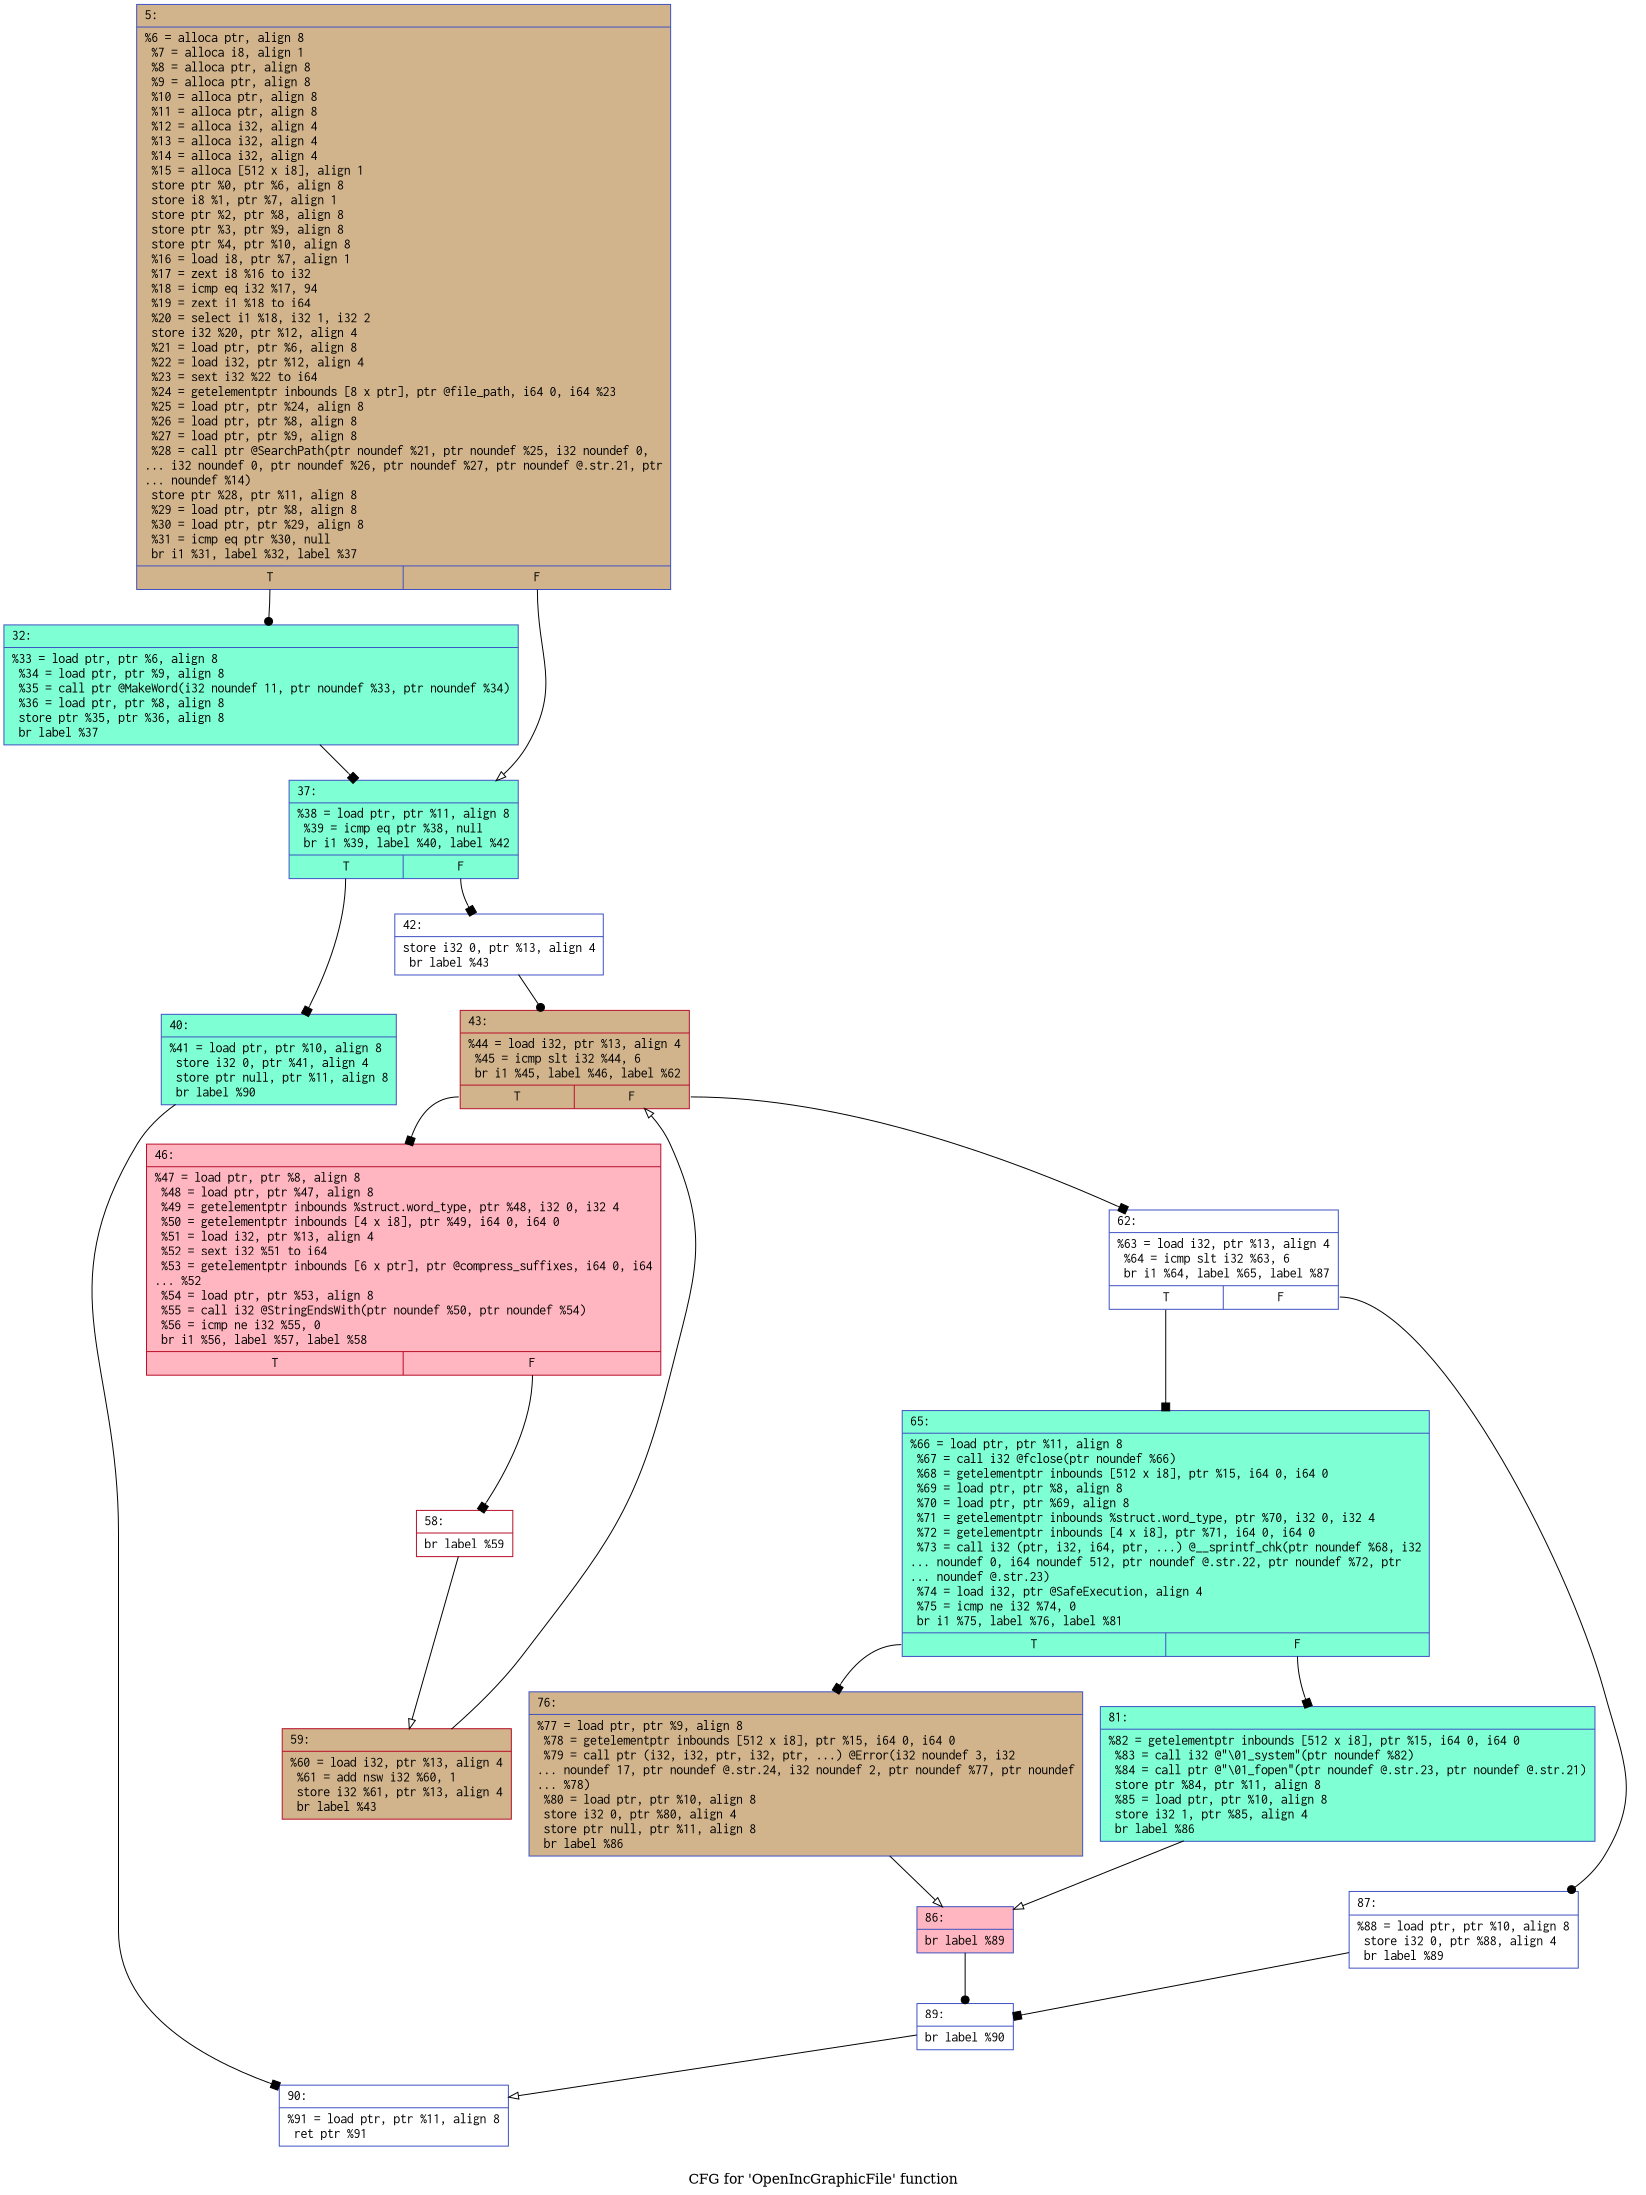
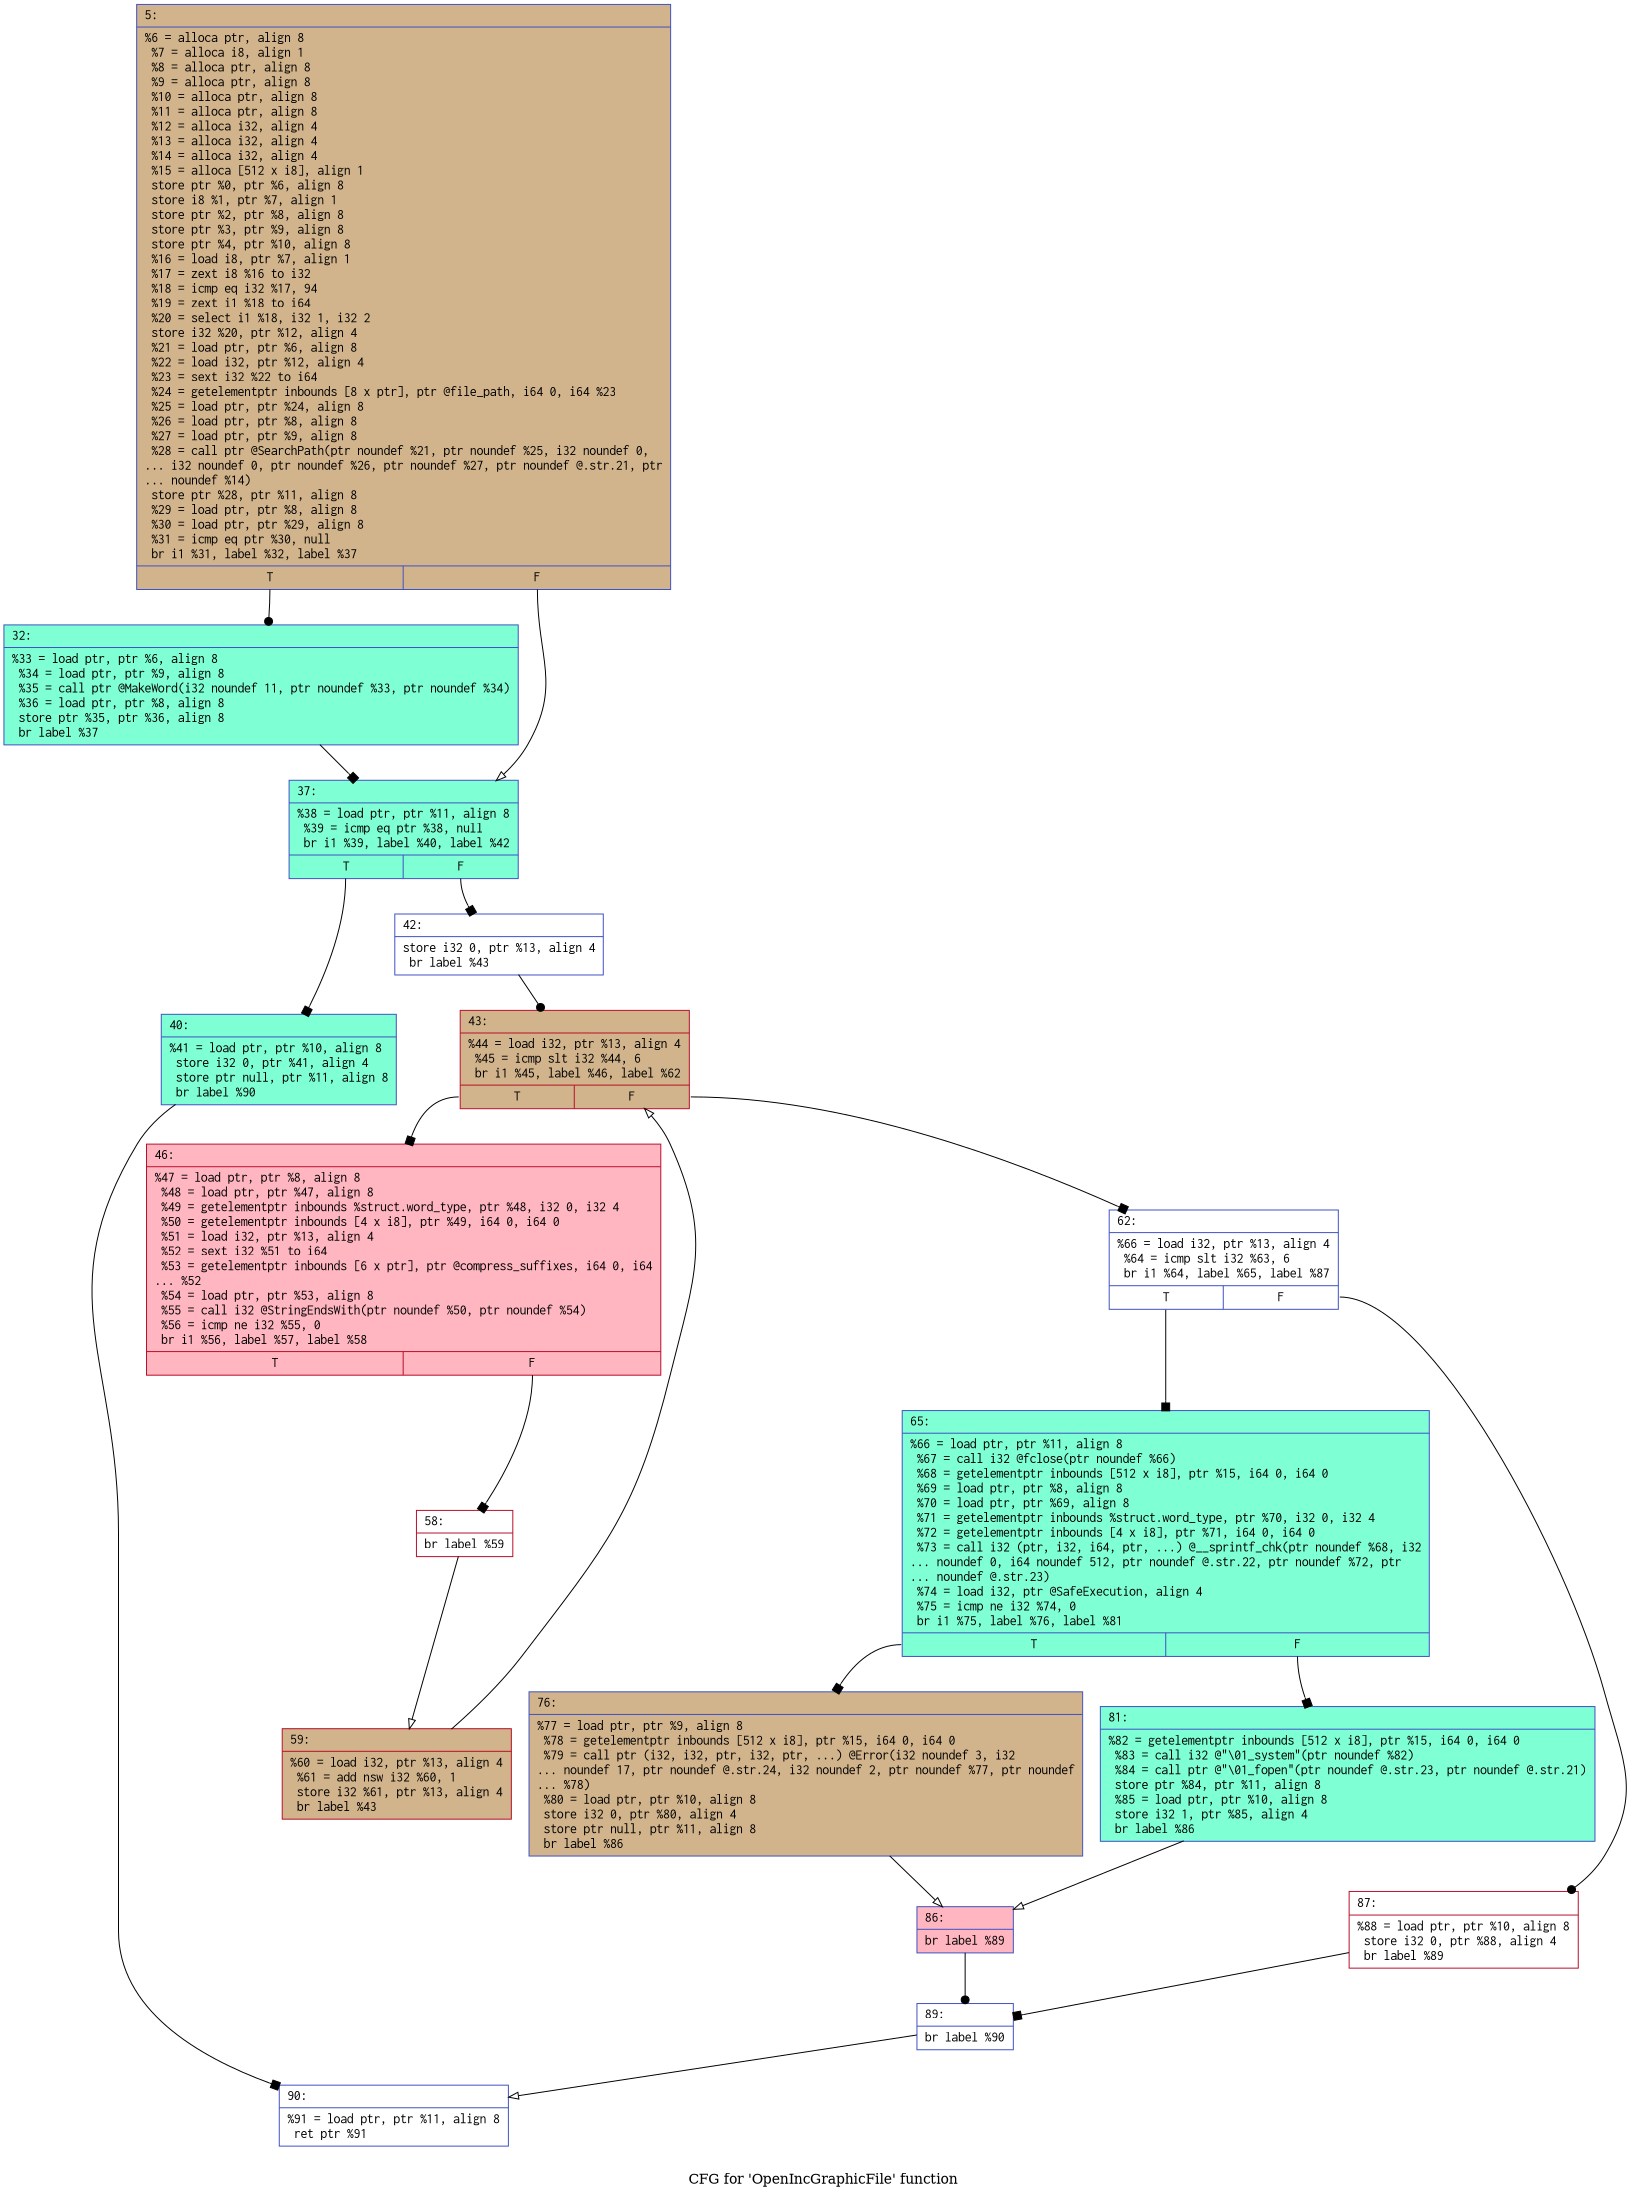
node "62:": text "%63 = load i32, ptr %13, align 4" -> "%66 = load i32, ptr %13, align 4"
node "87:": color #3d50c3ff -> #b70d28ff
